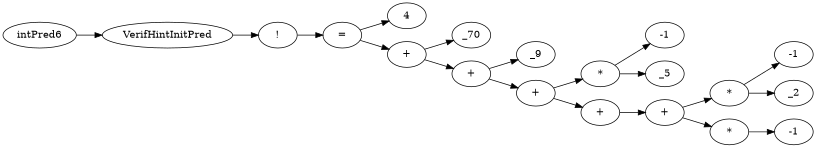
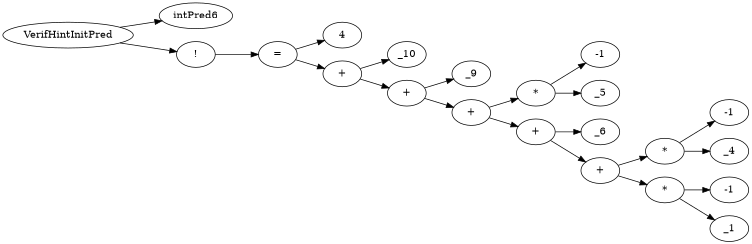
edge "intPred6" -> "VerifHintInitPred": reversed
node "_70": label "_70" -> "_10"
node "_2": label "_2" -> "_4"
node "_6": added
node "_1": added
